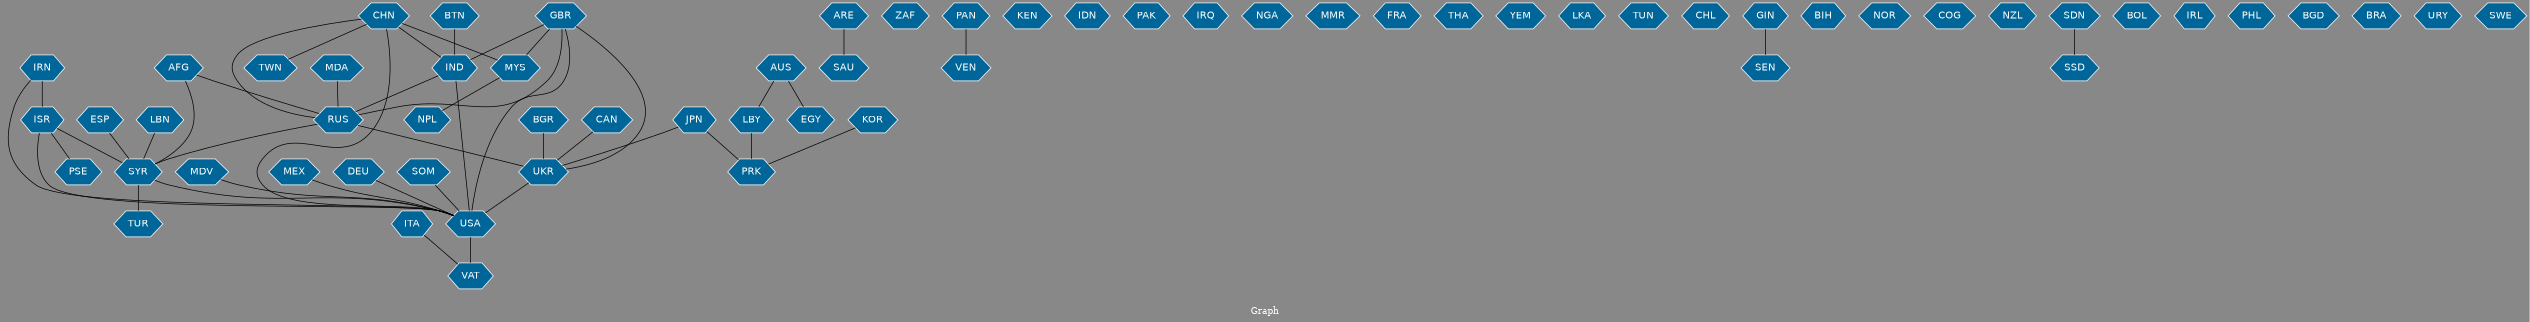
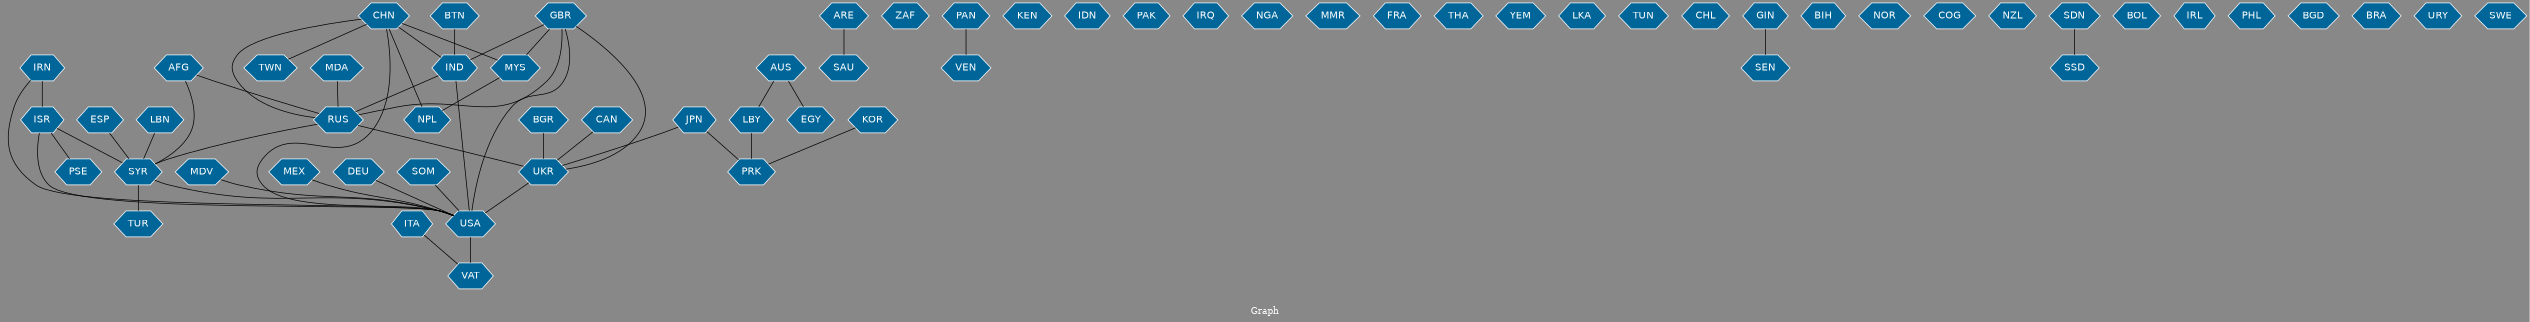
edge "CHN" -- "NPL": added
